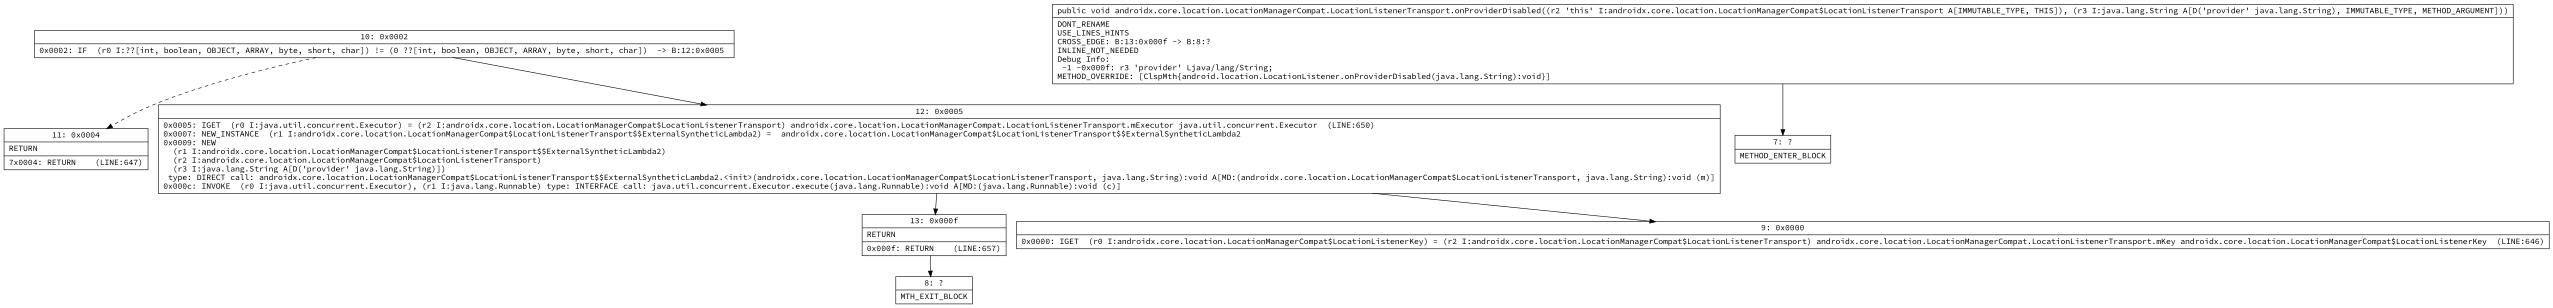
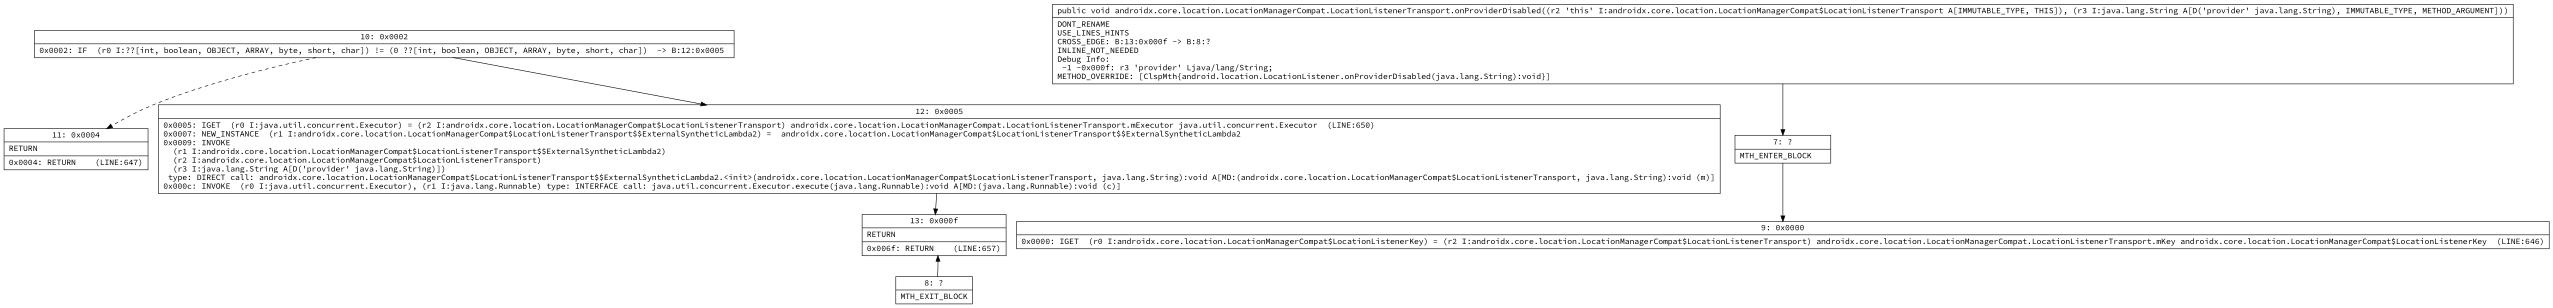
node "12: 0x0005": text "0x0009: NEW" -> "0x0009: INVOKE"
node "7: ?": text "METHOD_ENTER_BLOCK" -> "MTH_ENTER_BLOCK"
node "11: 0x0004": text "7x0004: RETURN    (LINE:647)" -> "0x0004: RETURN    (LINE:647)"
edge "12: 0x0005" -> "9: 0x0000": now "7: ?" -> "9: 0x0000"
node "13: 0x000f": text "0x000f: RETURN    (LINE:657)" -> "0x006f: RETURN    (LINE:657)"
edge "13: 0x000f" -> "8: ?": reversed
